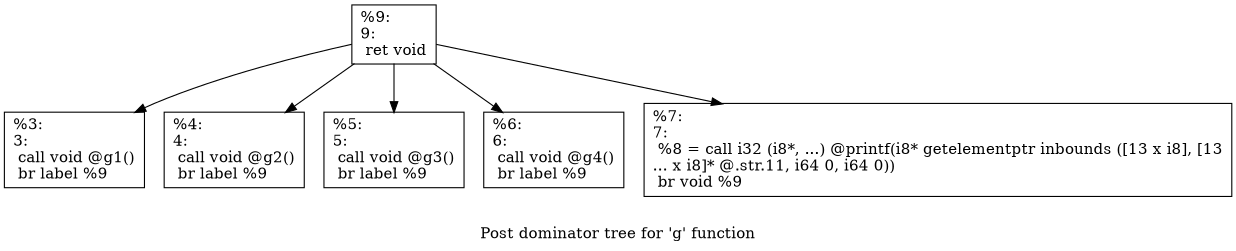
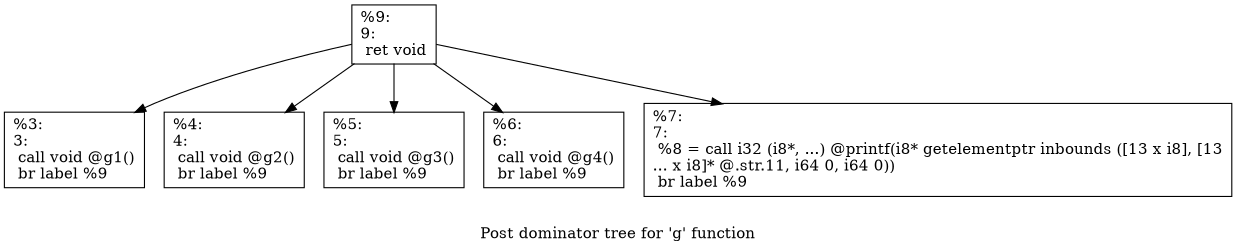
node "%7:": text "br void %9" -> "br label %9"
